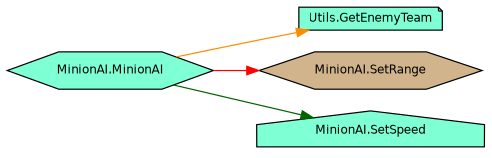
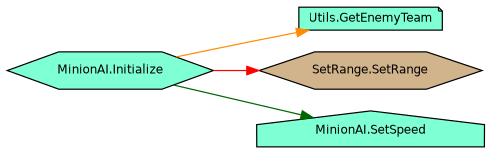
node "MinionAI.MinionAI": label "MinionAI.MinionAI" -> "MinionAI.Initialize"
node "MinionAI.SetRange": label "MinionAI.SetRange" -> "SetRange.SetRange"
